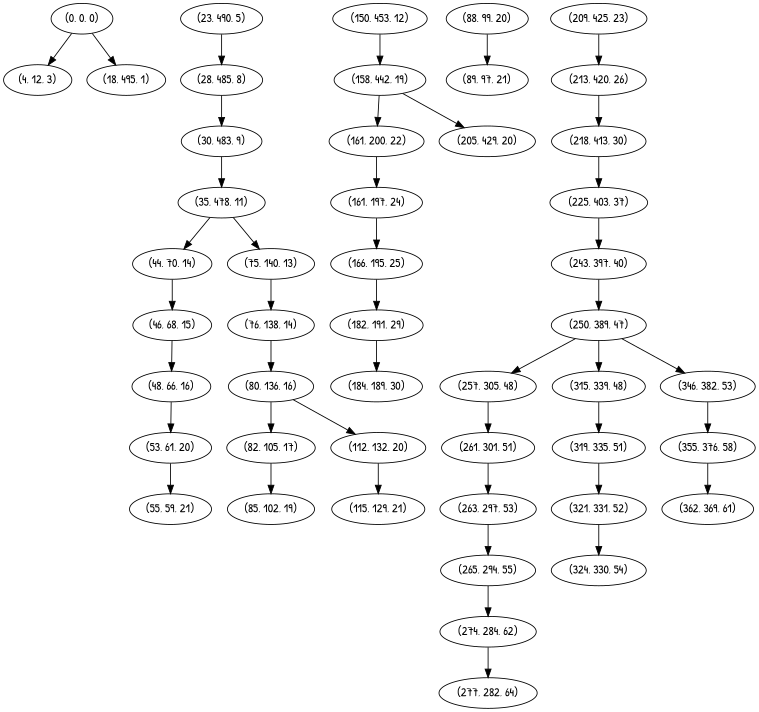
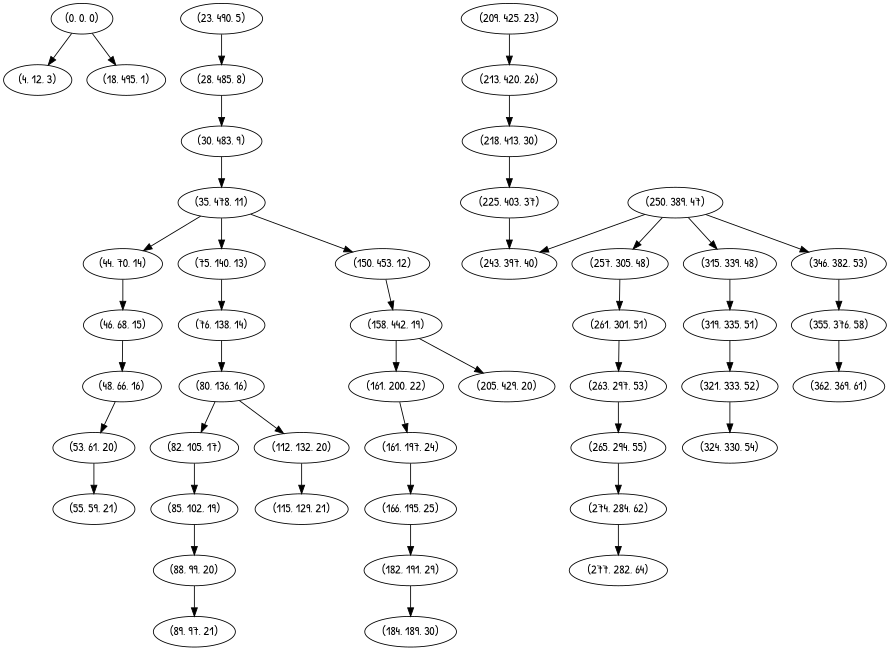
edge "(35, 478, 11)" -> "(150, 453, 12)": added
edge "(243, 397, 40)" -> "(250, 389, 47)": reversed
node "(321, 331, 52)": label "(321, 331, 52)" -> "(321, 333, 52)"
edge "(85, 102, 19)" -> "(88, 99, 20)": added
